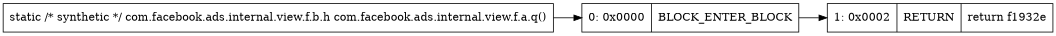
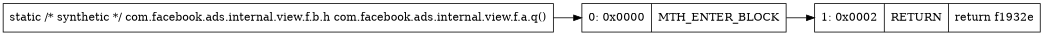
node "0: 0x0000": text "BLOCK_ENTER_BLOCK" -> "MTH_ENTER_BLOCK"
